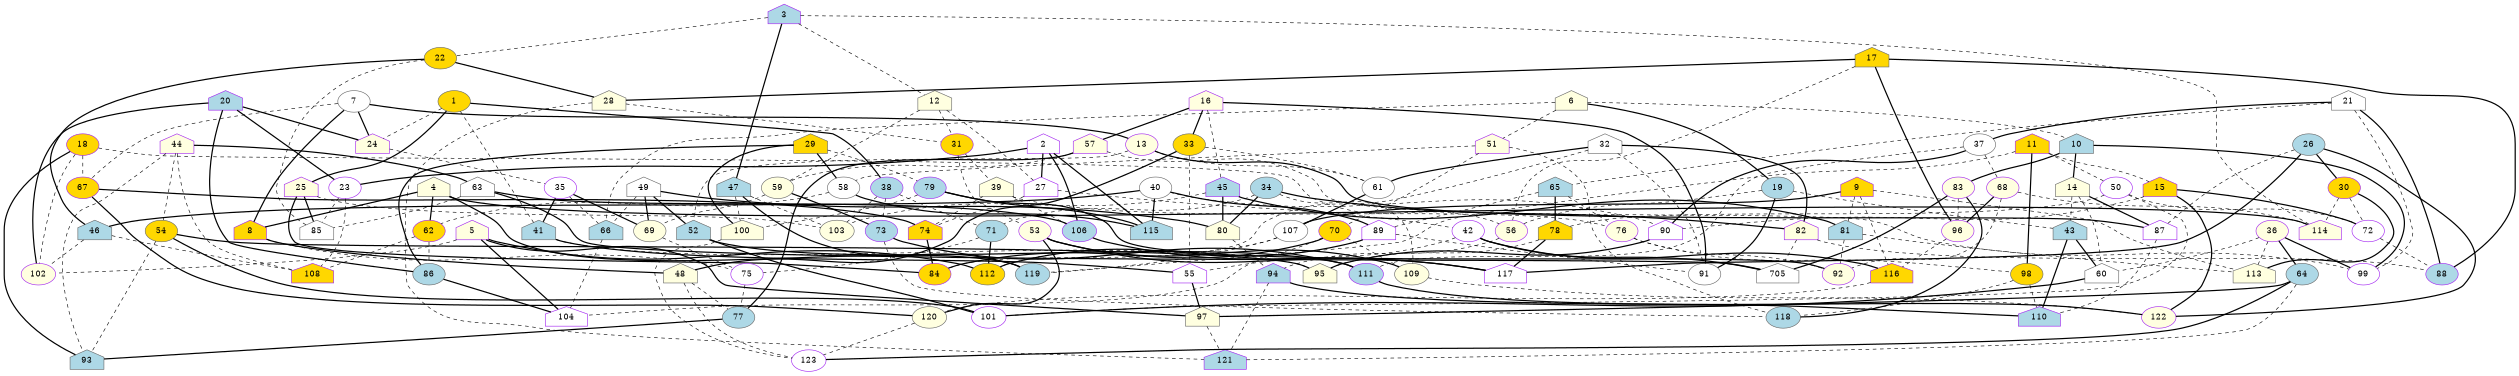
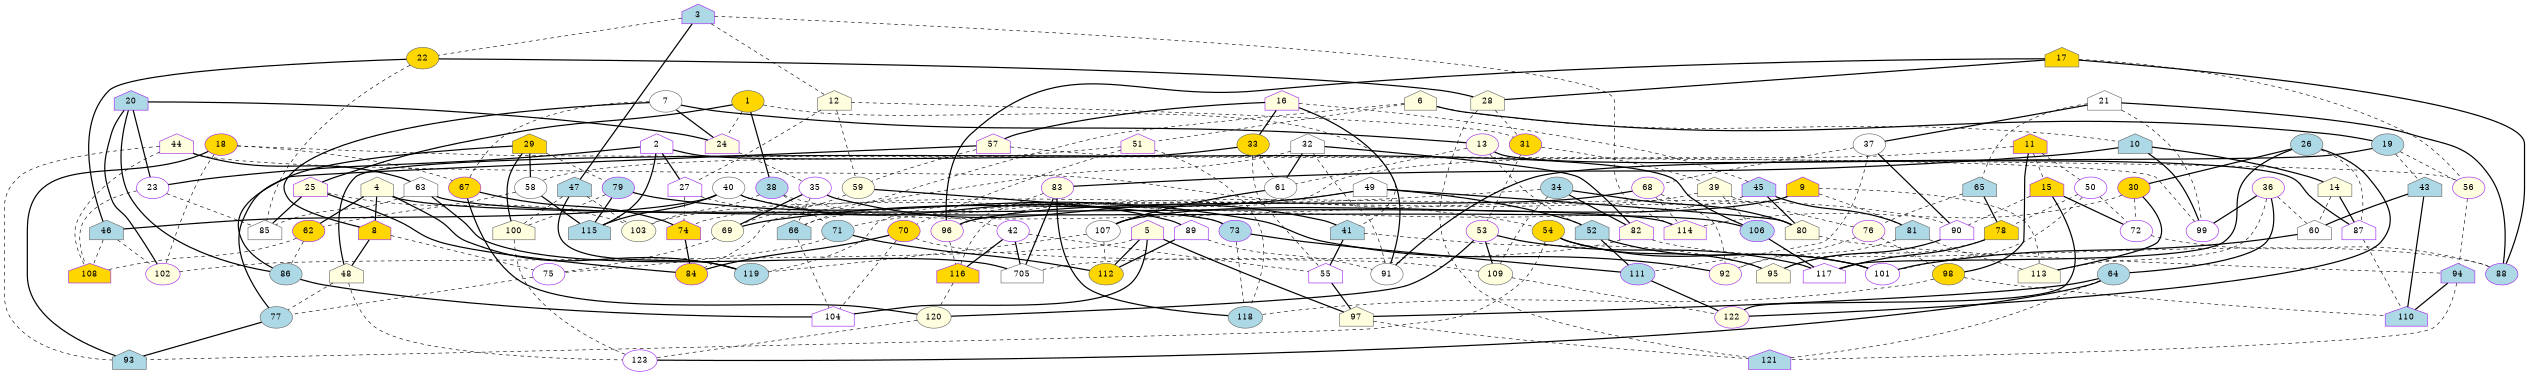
edge "14" -- "43": removed
edge "65" -- "89": removed
